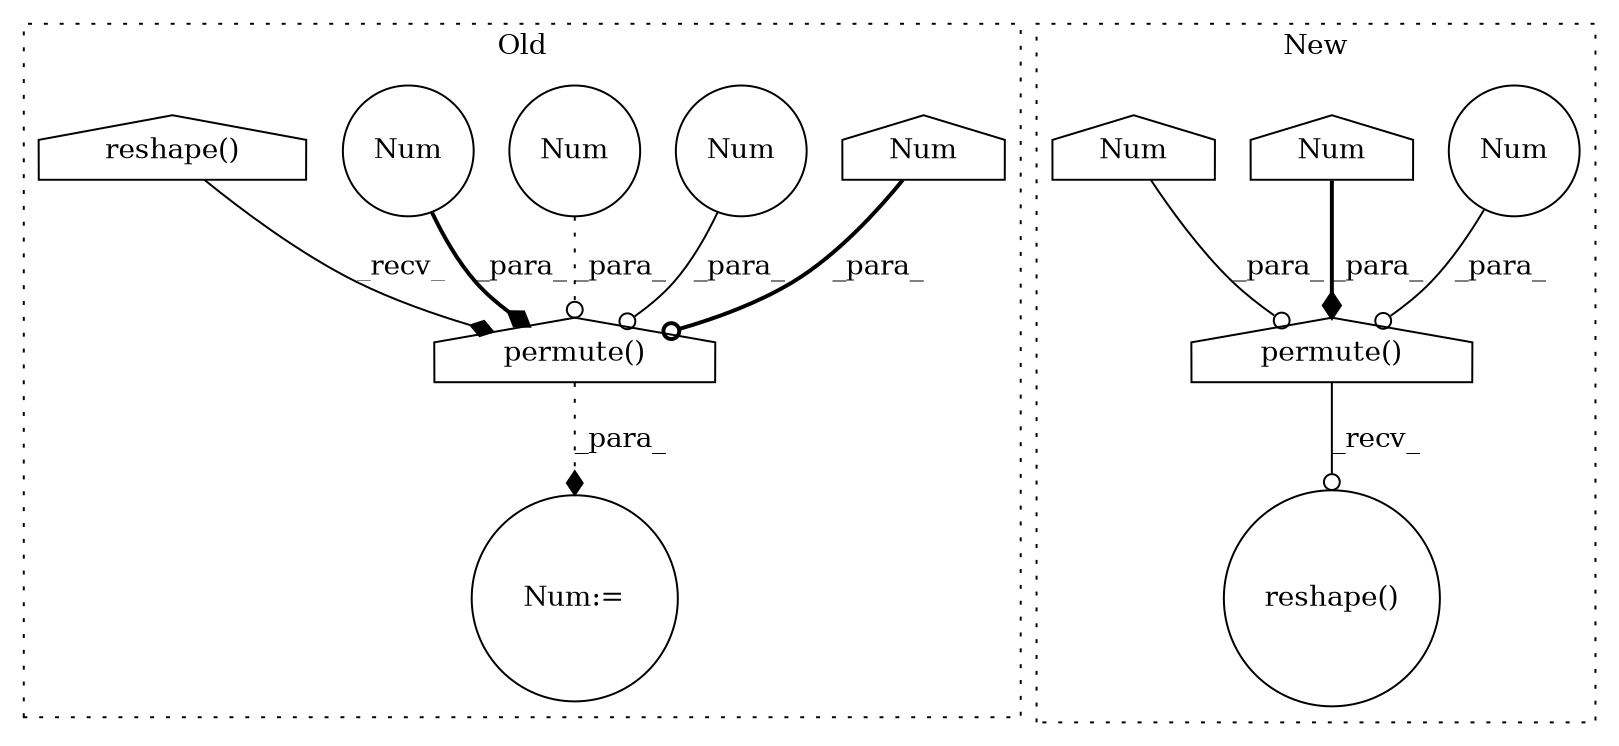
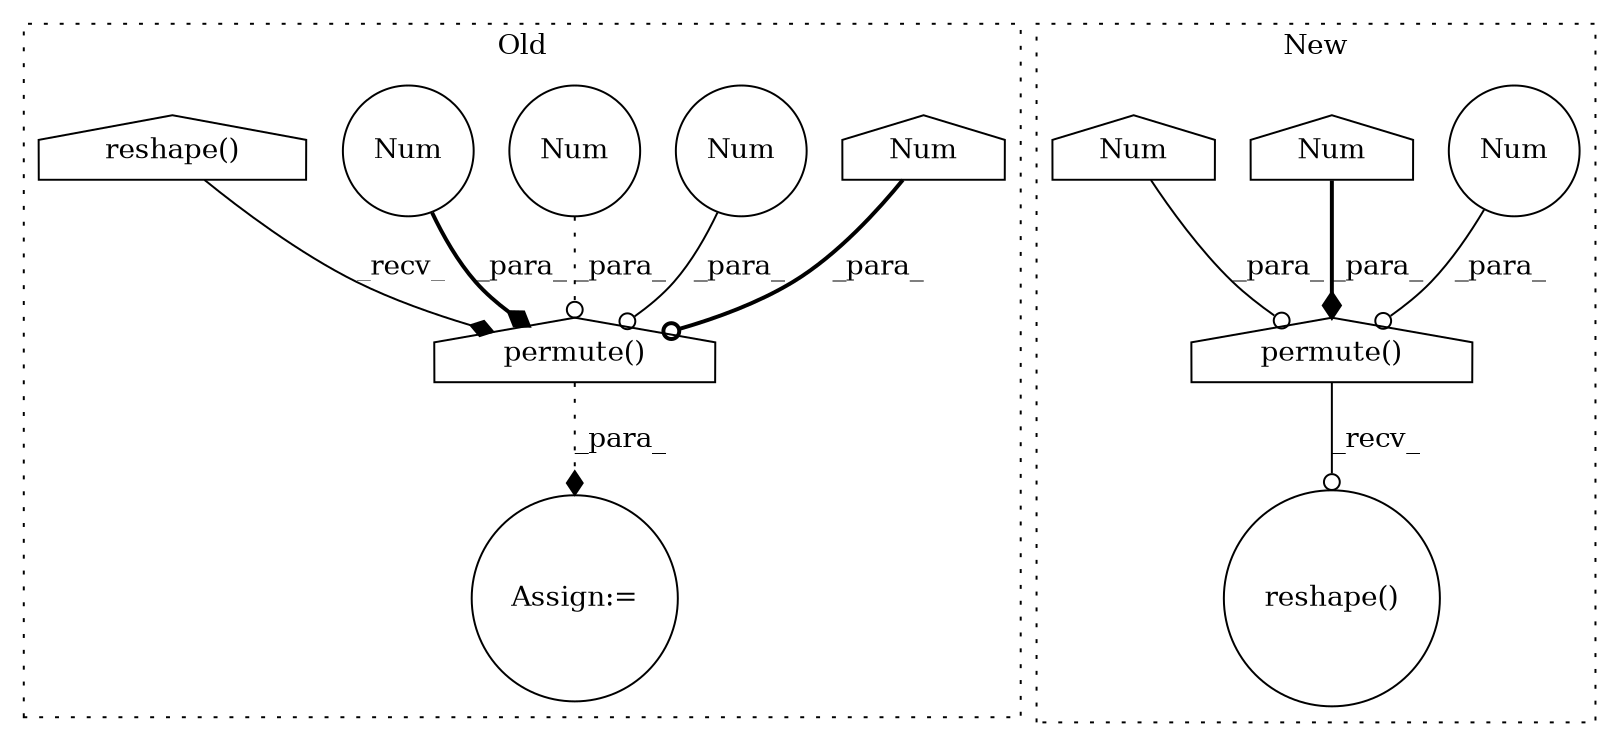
node "Num:=": label "Num:=" -> "Assign:="
